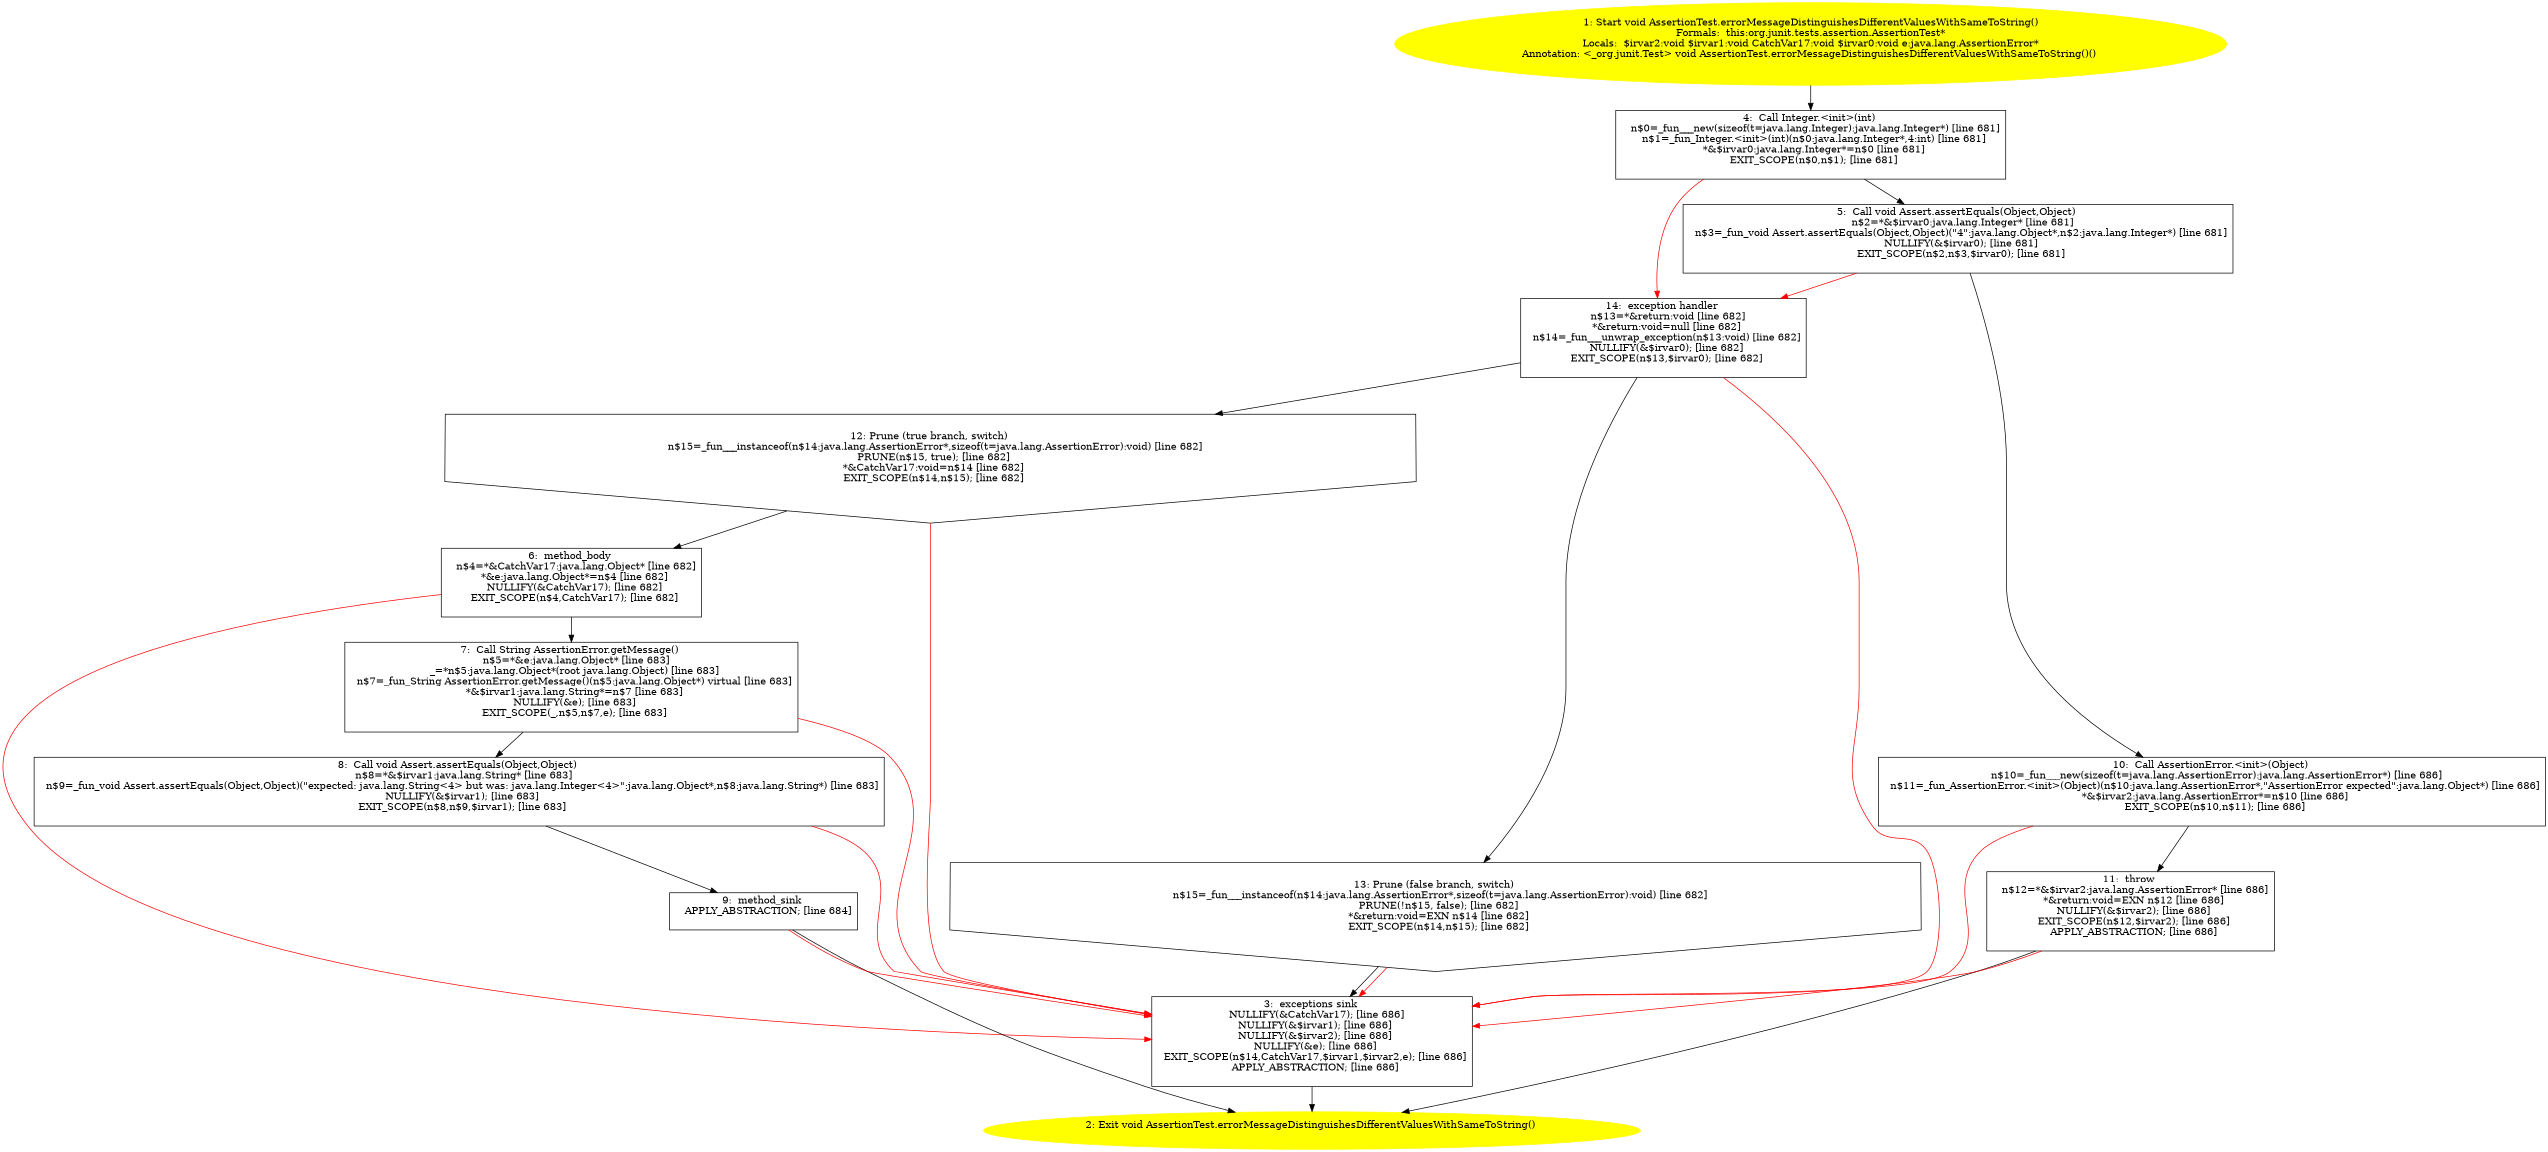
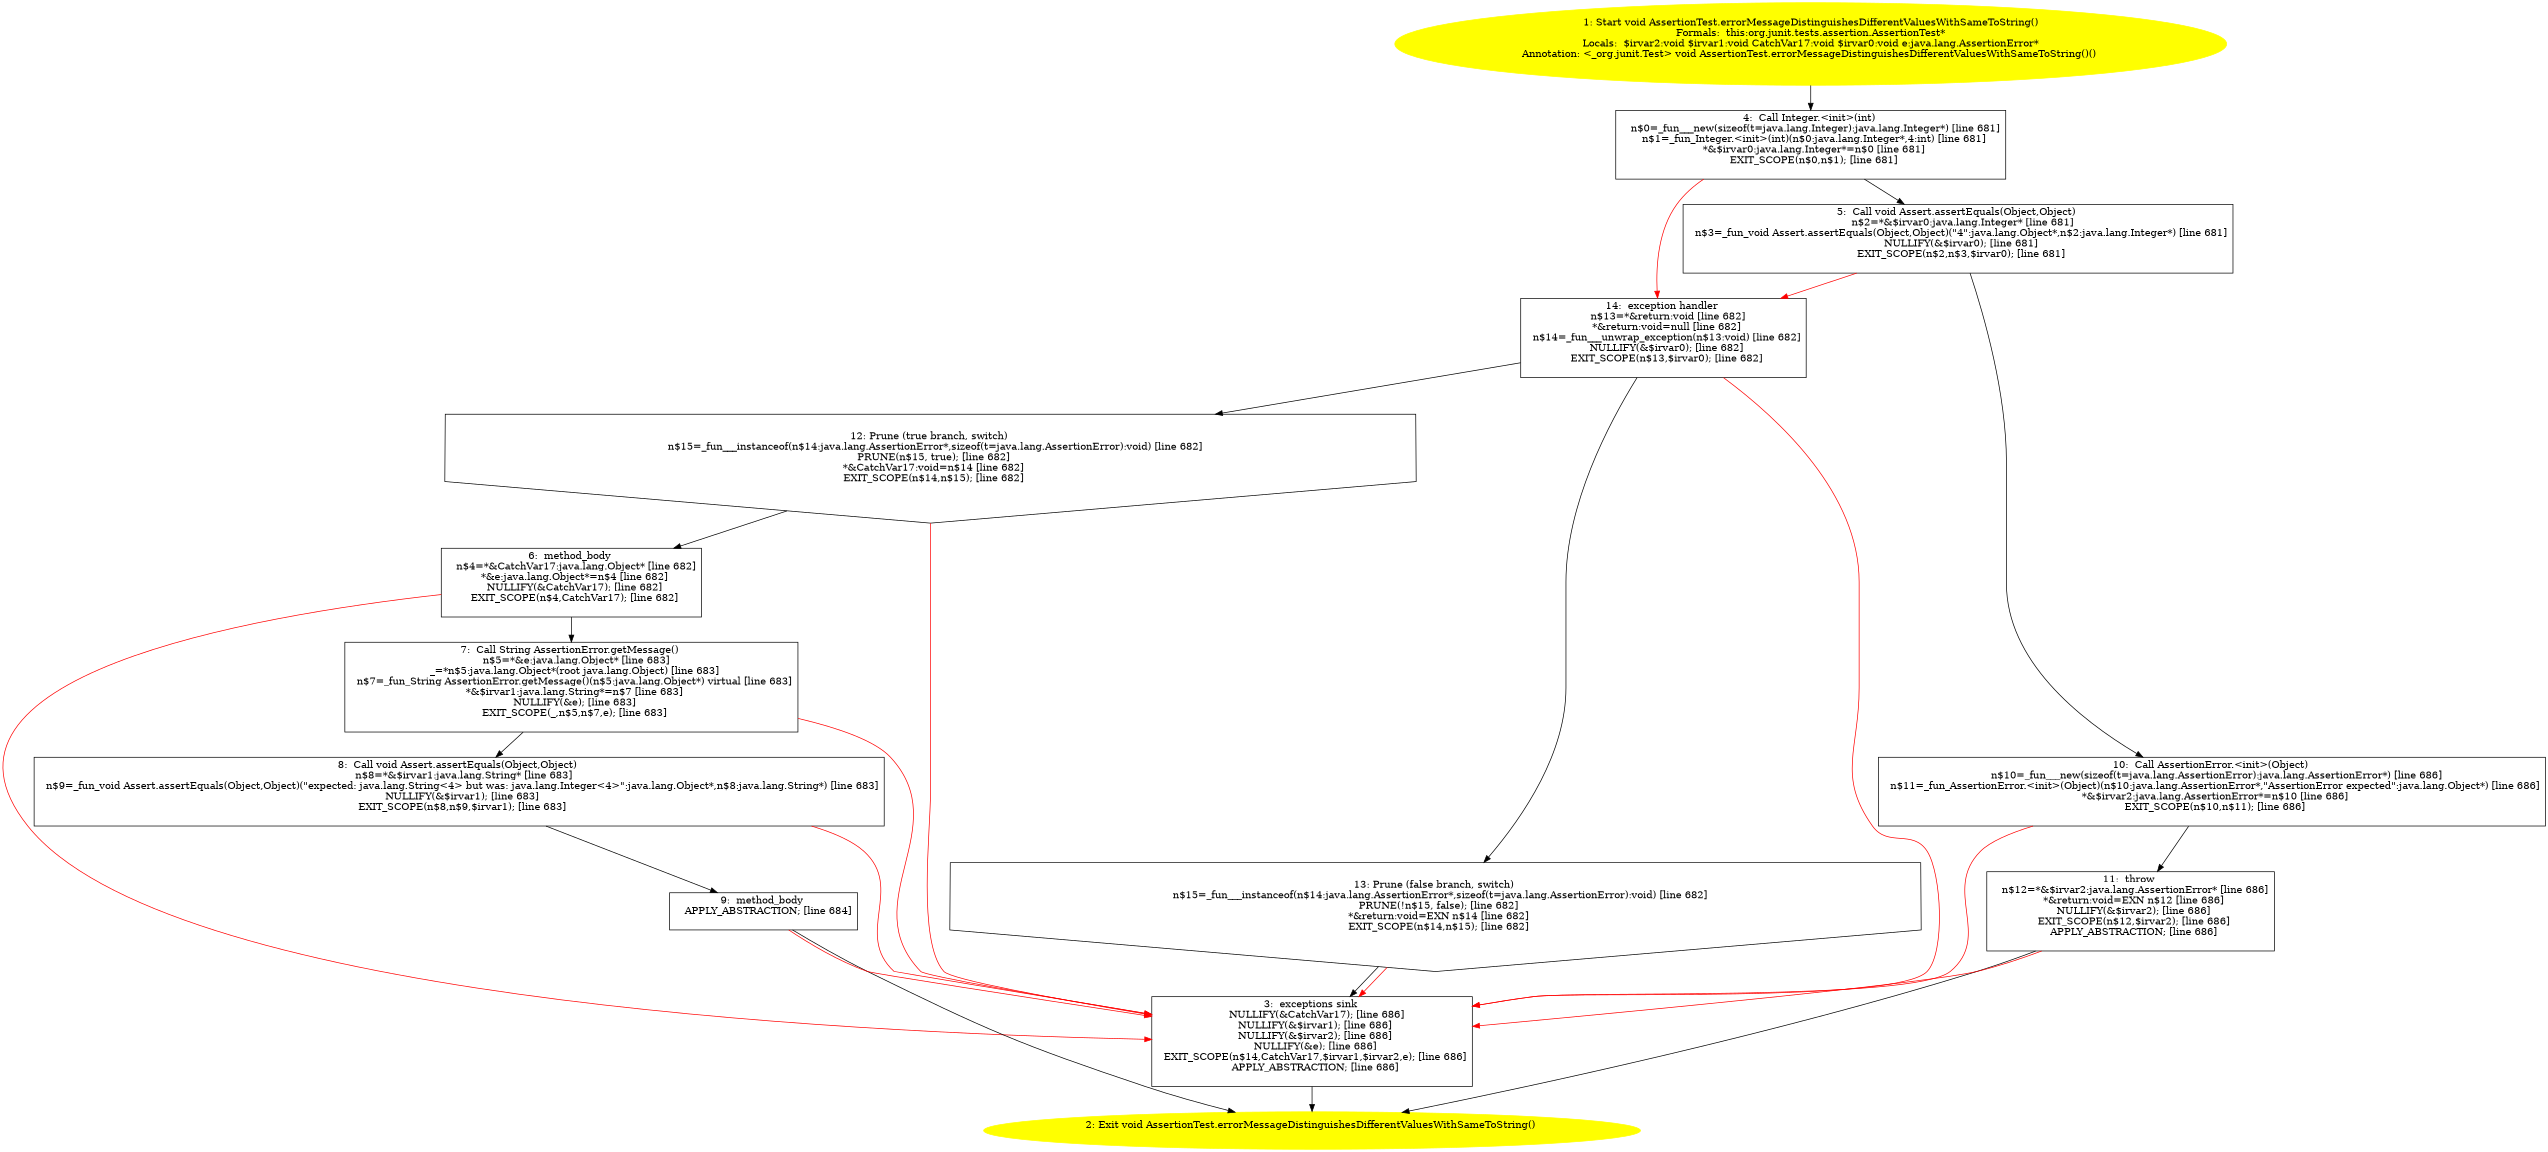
node "9:  method_sink APPLY_ABSTRACTION; [line 684]": label "9:  method_sink APPLY_ABSTRACTION; [line 684]" -> "9:  method_body APPLY_ABSTRACTION; [line 684]"
